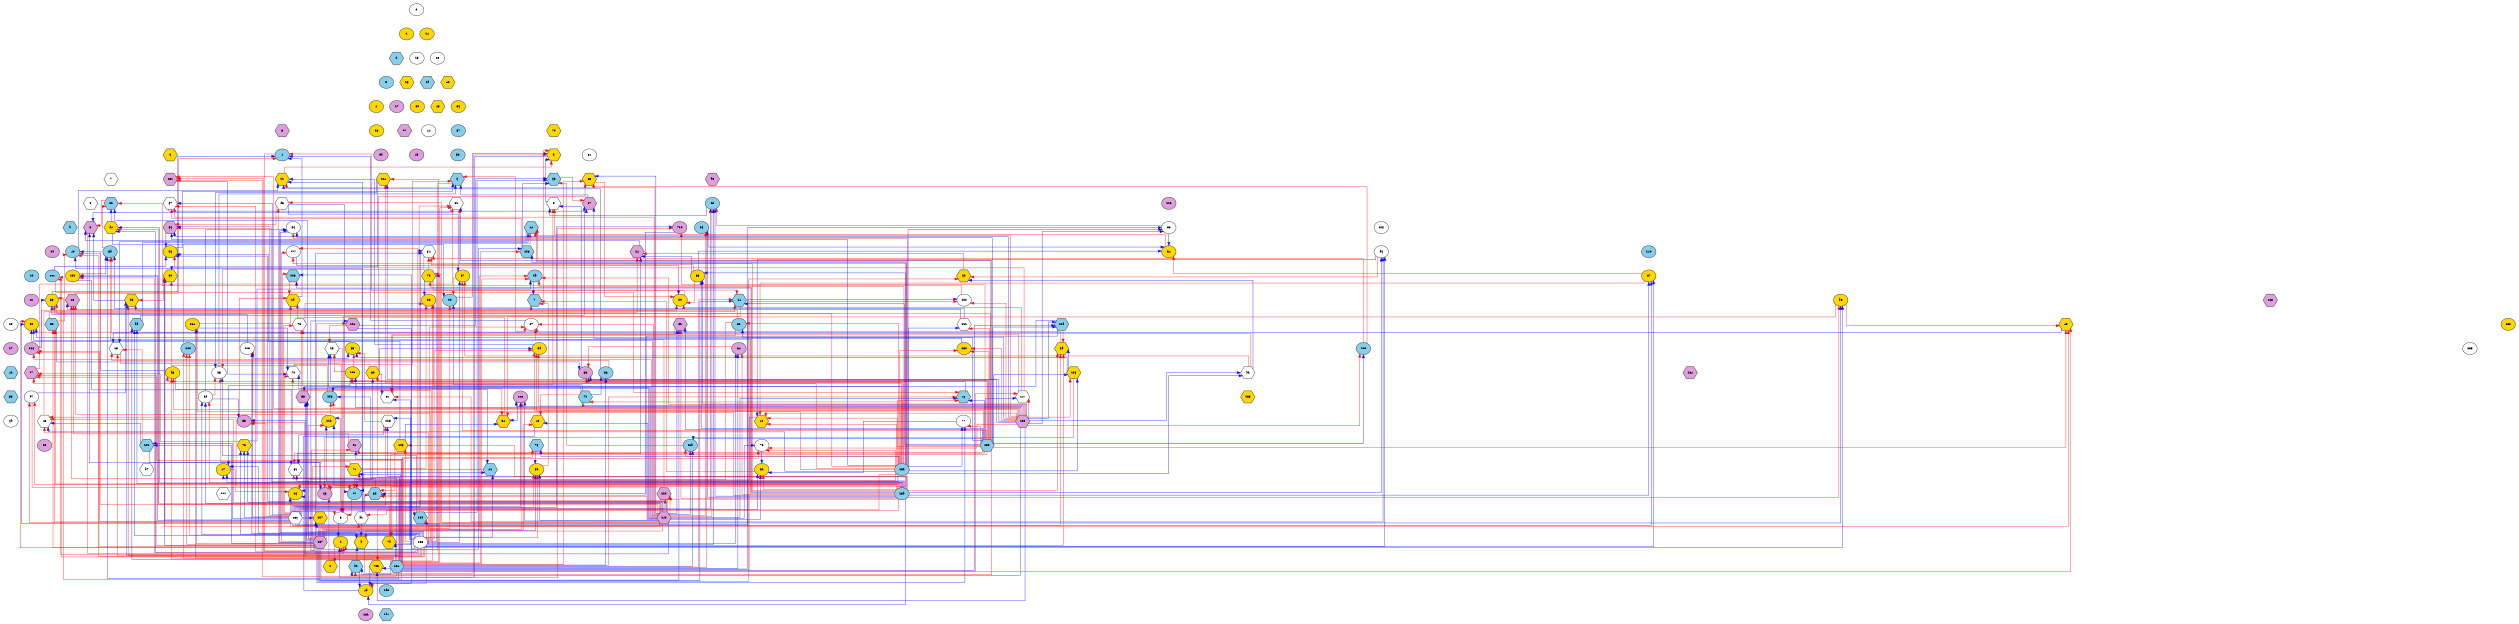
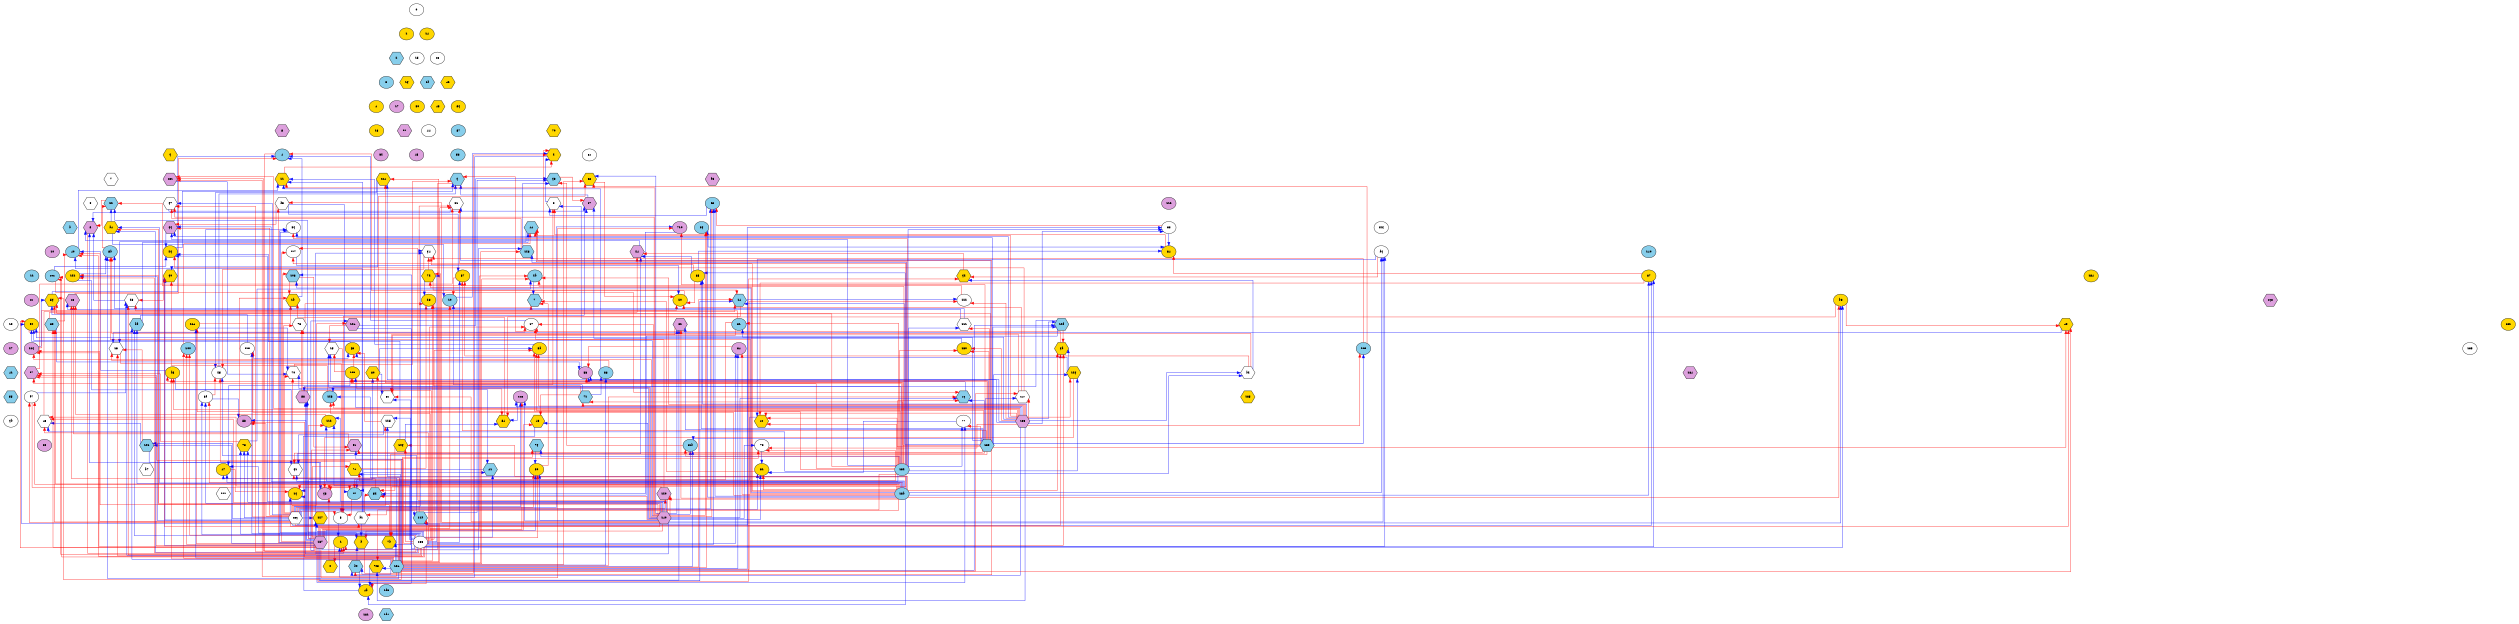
node "154": added
node "23": fillcolor gold -> white
edge "108" -> "51": added
edge "136" -> "118": color blue -> red
